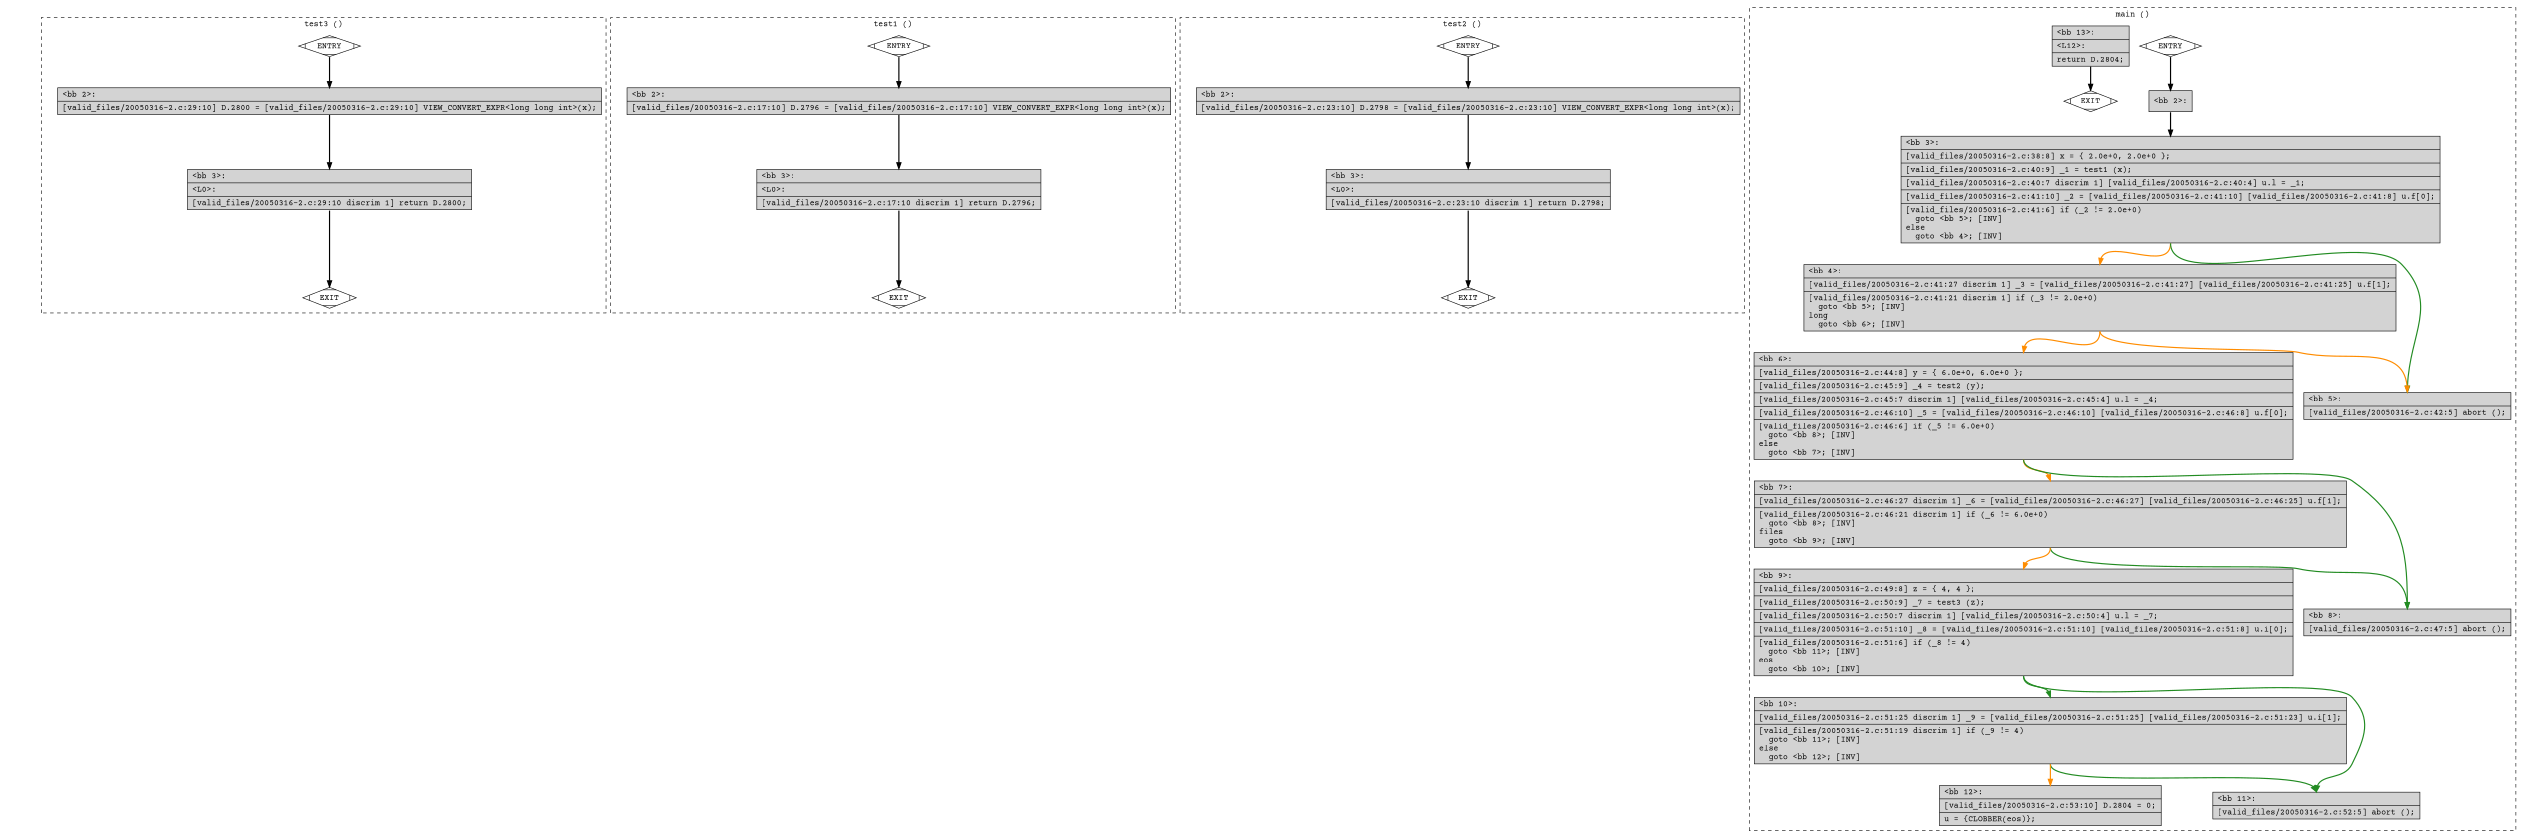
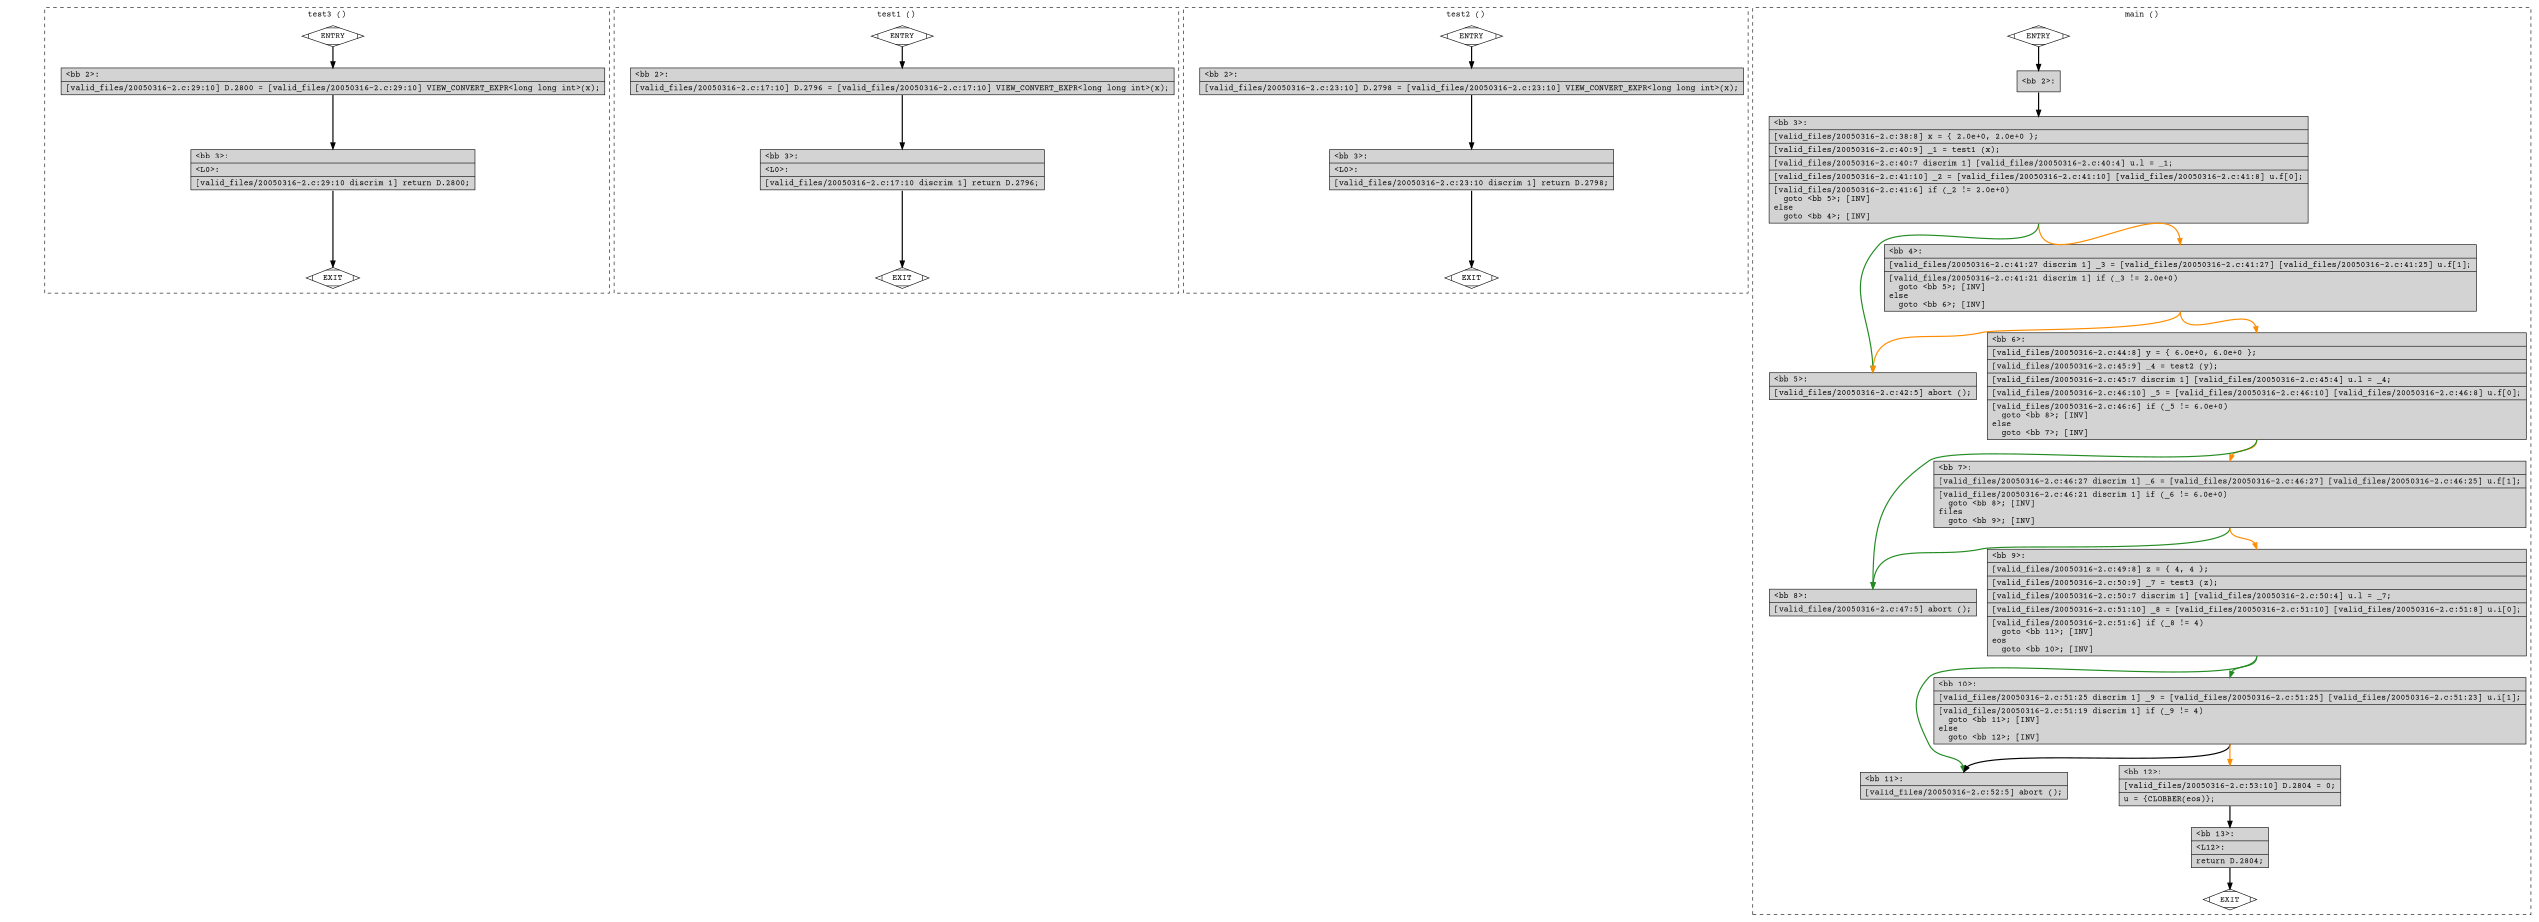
node "<bb 4>:": text "long" -> "else"
edge "<bb 10>:" -> "<bb 11>:": color forestgreen -> black
edge "<bb 12>:" -> "<bb 13>:": added
